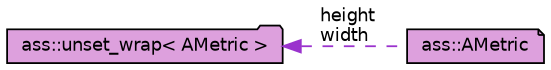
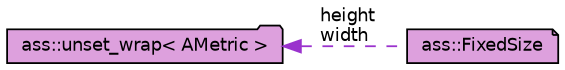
node "ass::AMetric": label "ass::AMetric" -> "ass::FixedSize"
